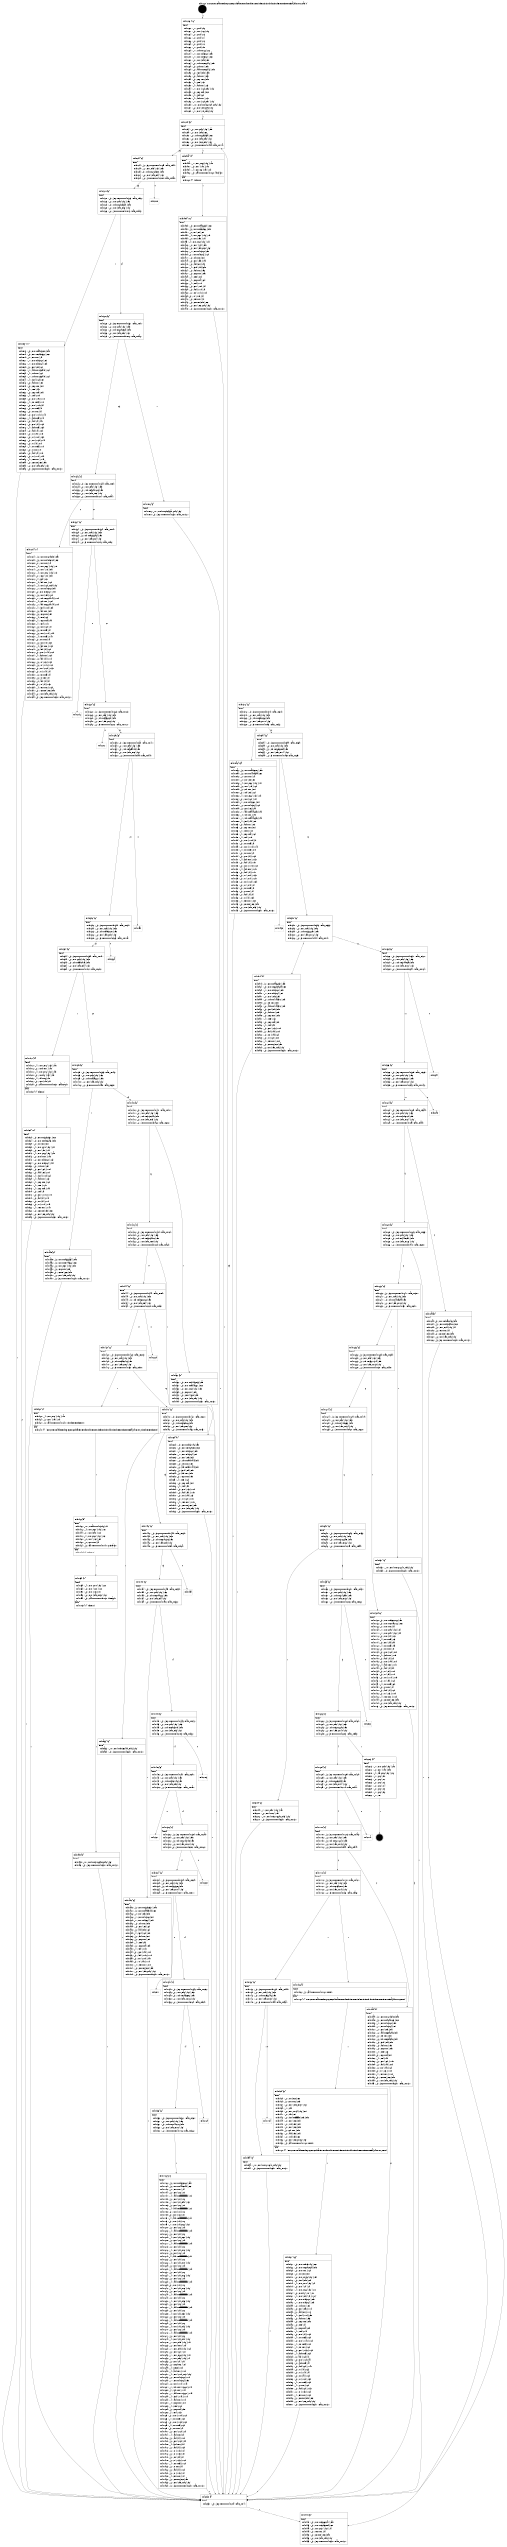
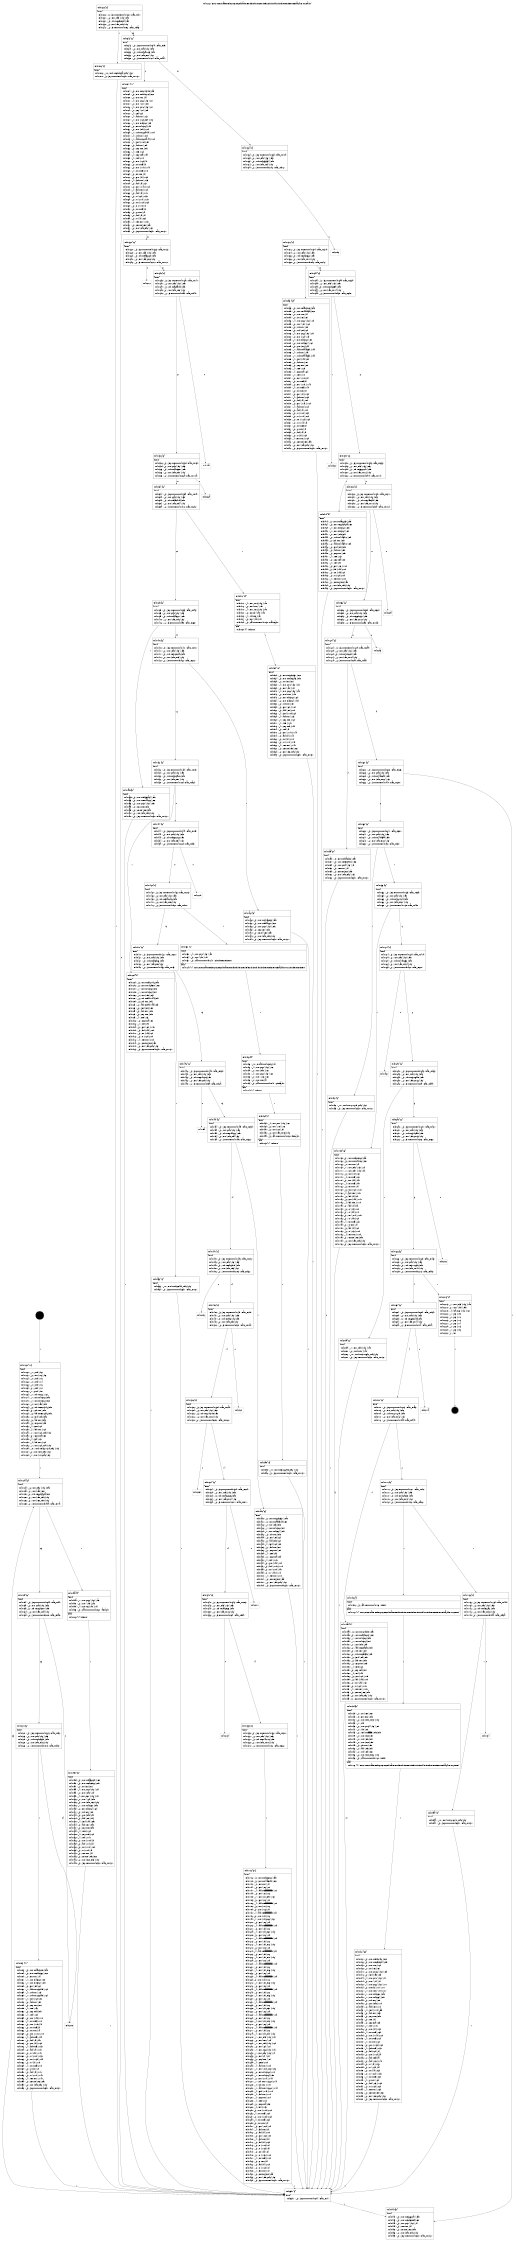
edge "0x401310 [28]" -> "0x40132c [28]": now "0x401310 [28]" -> "0x40200e"
edge "0x401364 [28]" -> "0x401380 [28]": now "0x401c04 [171]" -> "0x401380 [28]"
node "0x401a80": added
